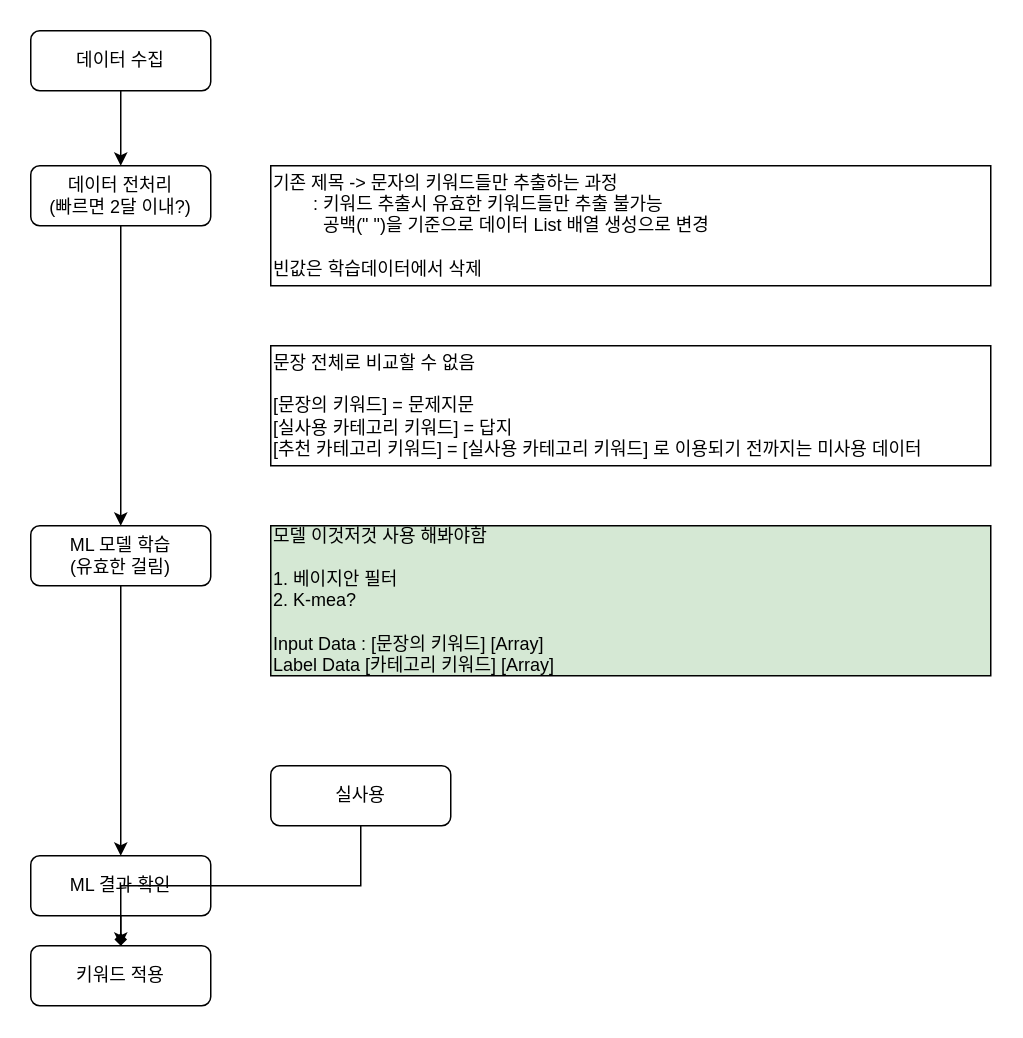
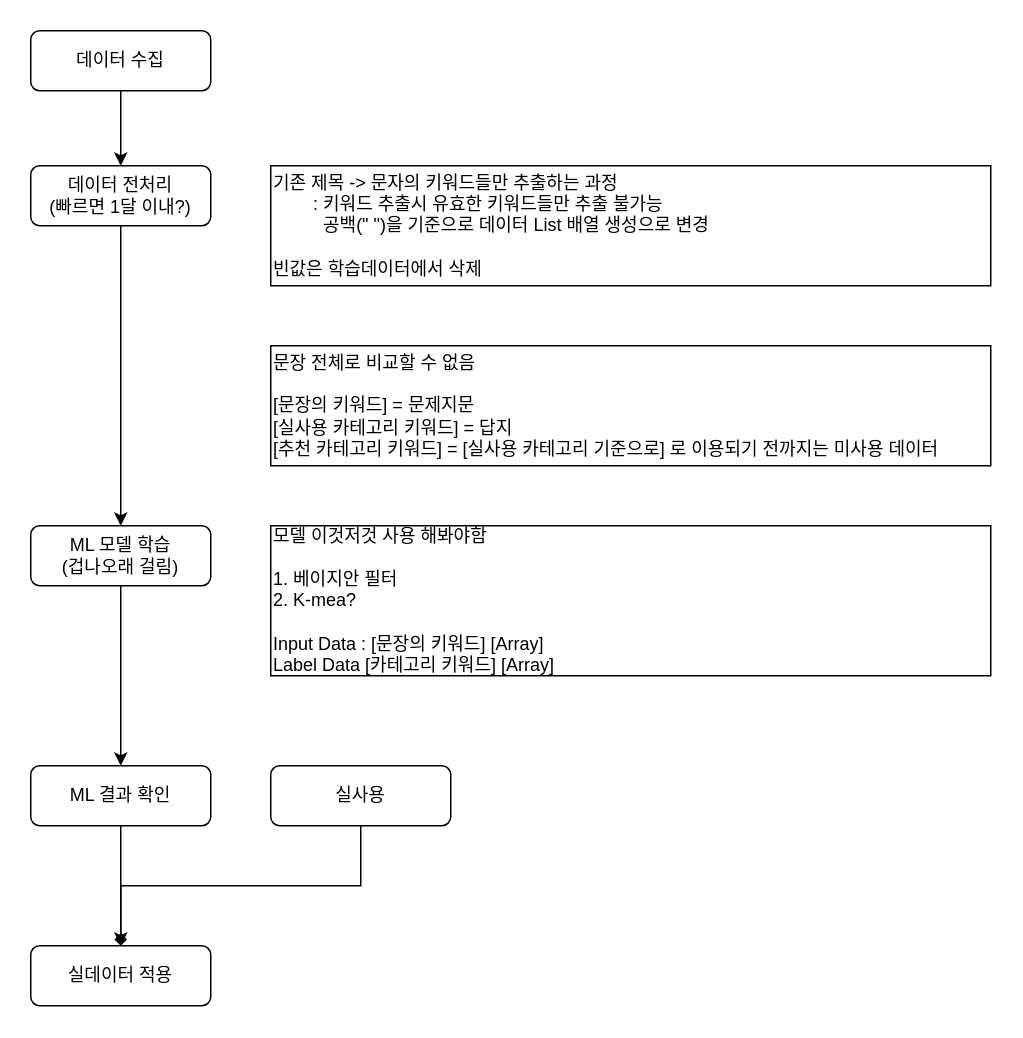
node "데이터 전처리 (빠르면 2달 이내?)": label "데이터 전처리 (빠르면 2달 이내?)" -> "데이터 전처리 (빠르면 1달 이내?)"
node "문장 전체로 비교할 수 없음 [문장의 키워드] = 문제지문 [실사용 카테고리 키워드] = 답지 [추천 카테고리 키워드] = [실사용 카테고리 키워드] 로 이용되기 전까지는 미사용 데이터": label "문장 전체로 비교할 수 없음 [문장의 키워드] = 문제지문 [실사용 카테고리 키워드] = 답지 [추천 카테고리 키워드] = [실사용 카테고리 키워드] 로 이용되기 전까지는 미사용 데이터" -> "문장 전체로 비교할 수 없음 [문장의 키워드] = 문제지문 [실사용 카테고리 키워드] = 답지 [추천 카테고리 키워드] = [실사용 카테고리 기준으로] 로 이용되기 전까지는 미사용 데이터"
node "ML 모델 학습 (유효한 걸림)": label "ML 모델 학습 (유효한 걸림)" -> "ML 모델 학습 (겁나오래 걸림)"
node "모델 이것저것 사용 해봐야함 1. 베이지안 필터 2. K-mea? Input Data : [문장의 키워드] [Array] Label Data [카테고리 키워드] [Array]": fillcolor #d5e8d4 -> #ffffff
node "ML 결과 확인": moved (121, 886) -> (121, 796)
node "키워드 적용": label "키워드 적용" -> "실데이터 적용"
